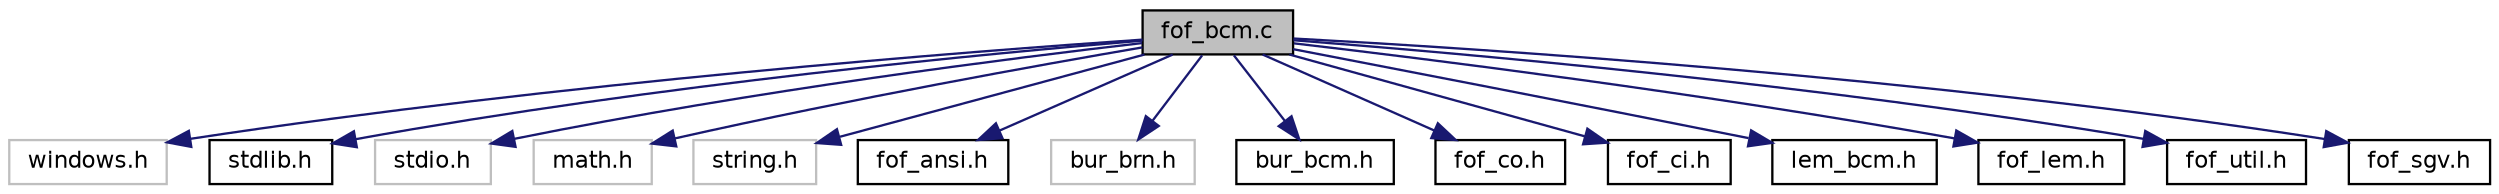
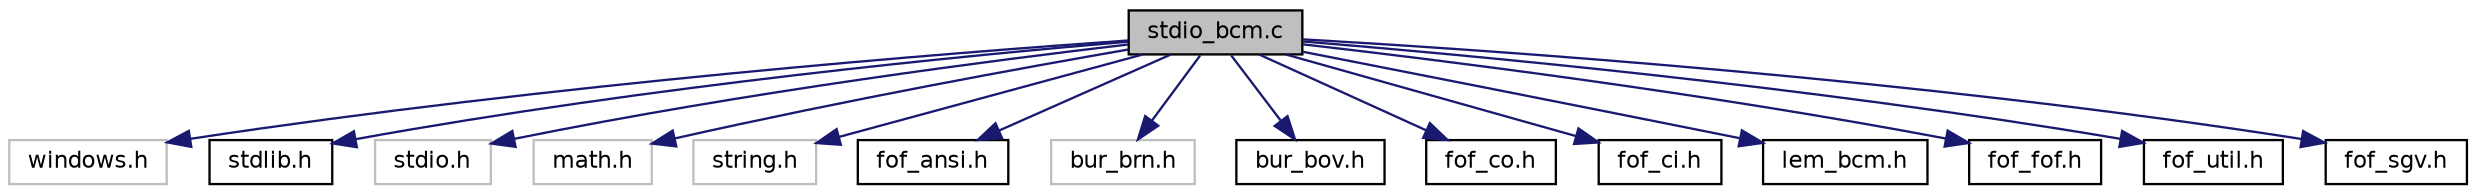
node "fof_bcm.c": label "fof_bcm.c" -> "stdio_bcm.c"
node "bur_bcm.h": label "bur_bcm.h" -> "bur_bov.h"
node "fof_lem.h": label "fof_lem.h" -> "fof_fof.h"
